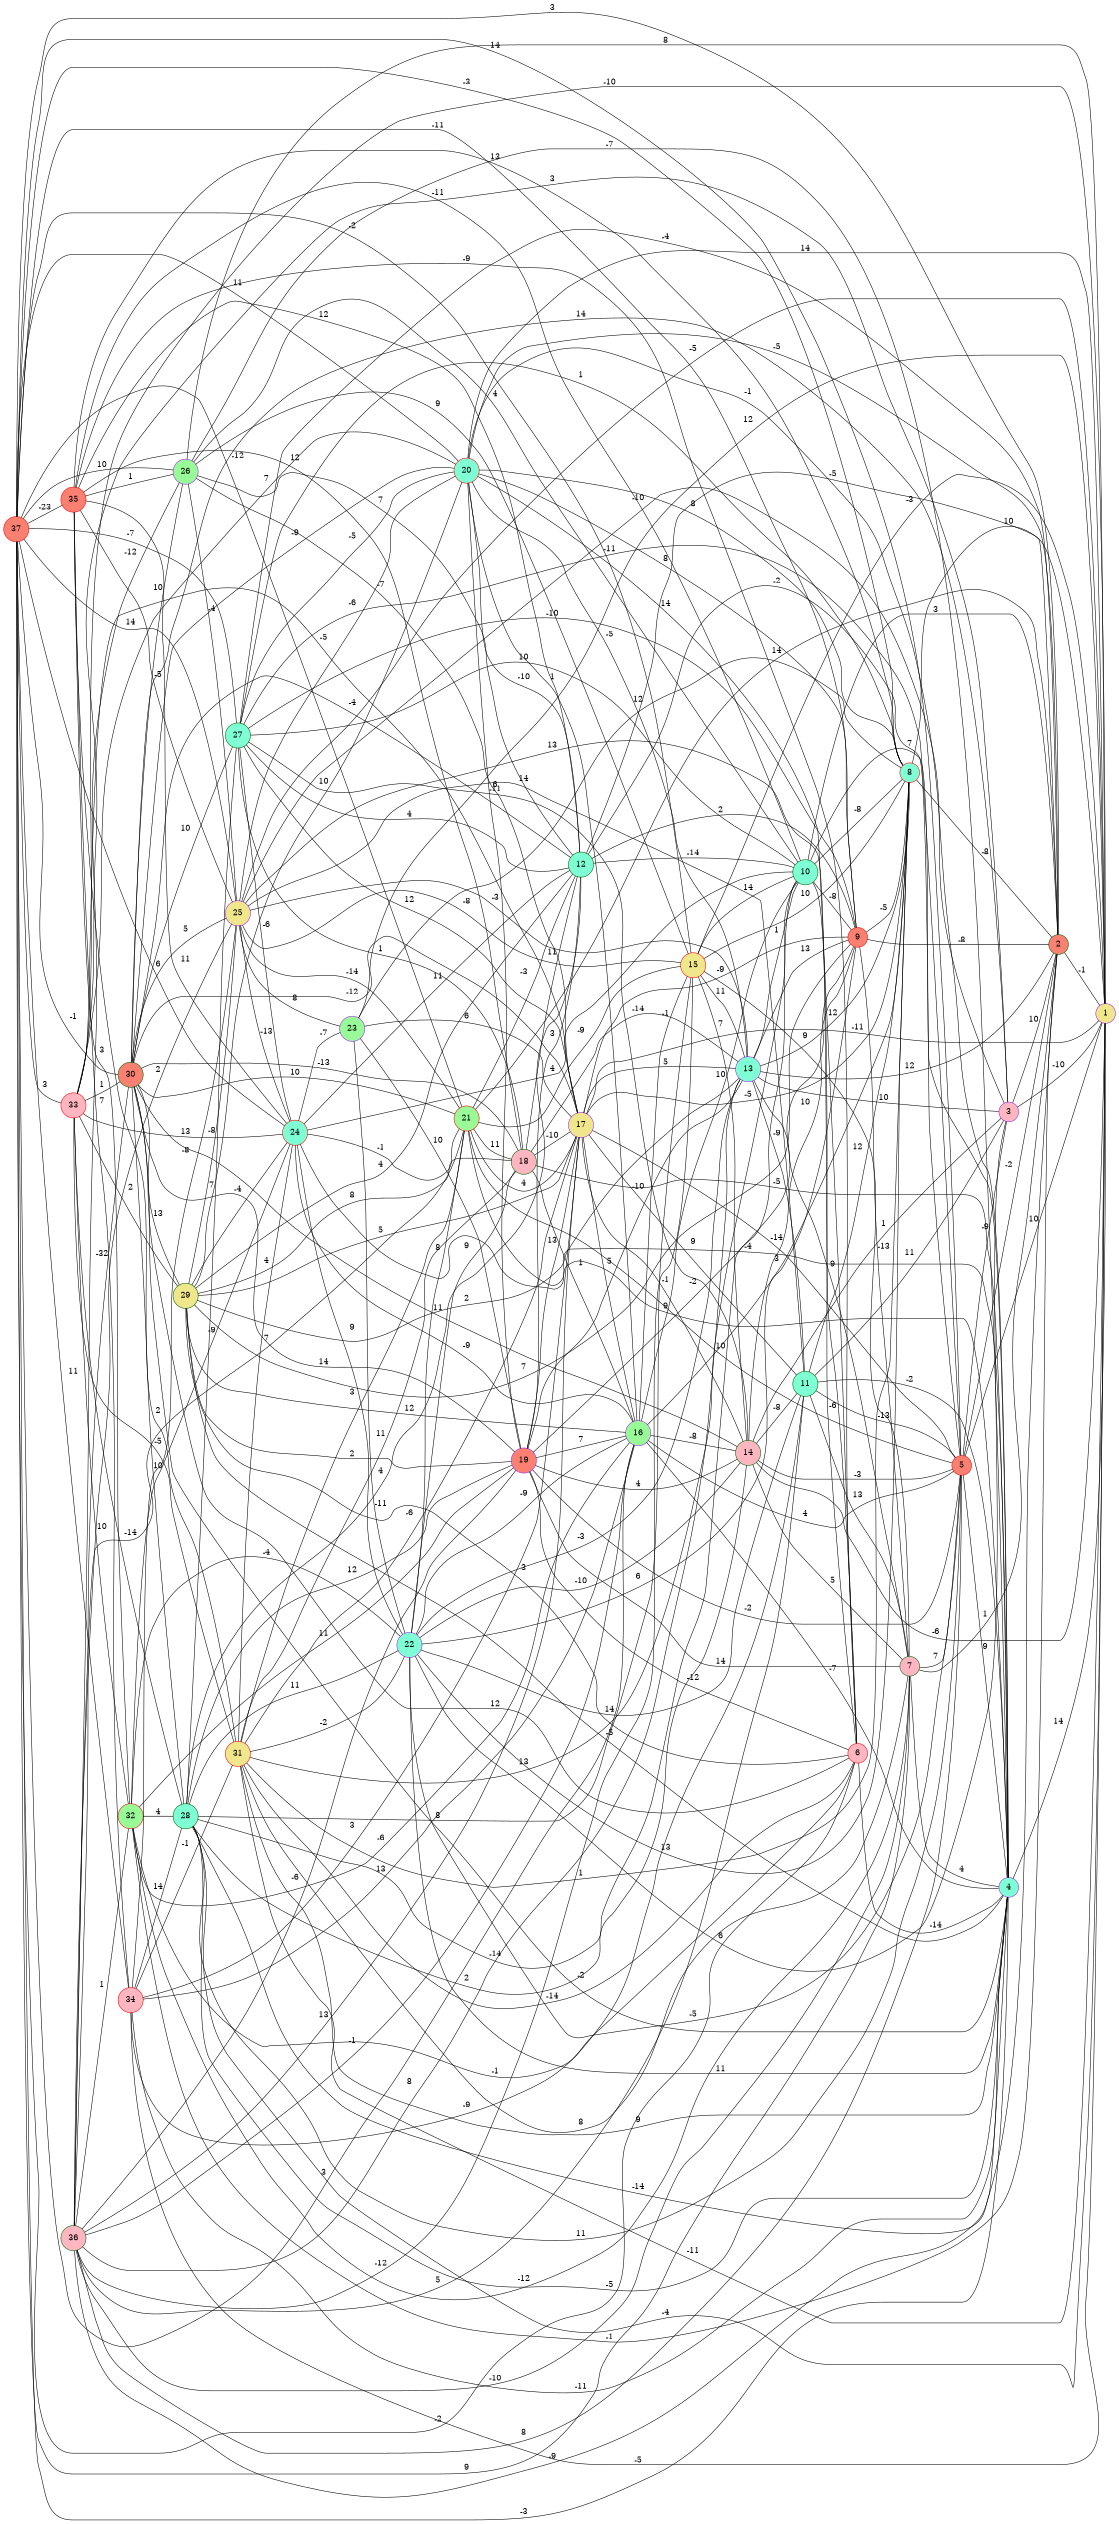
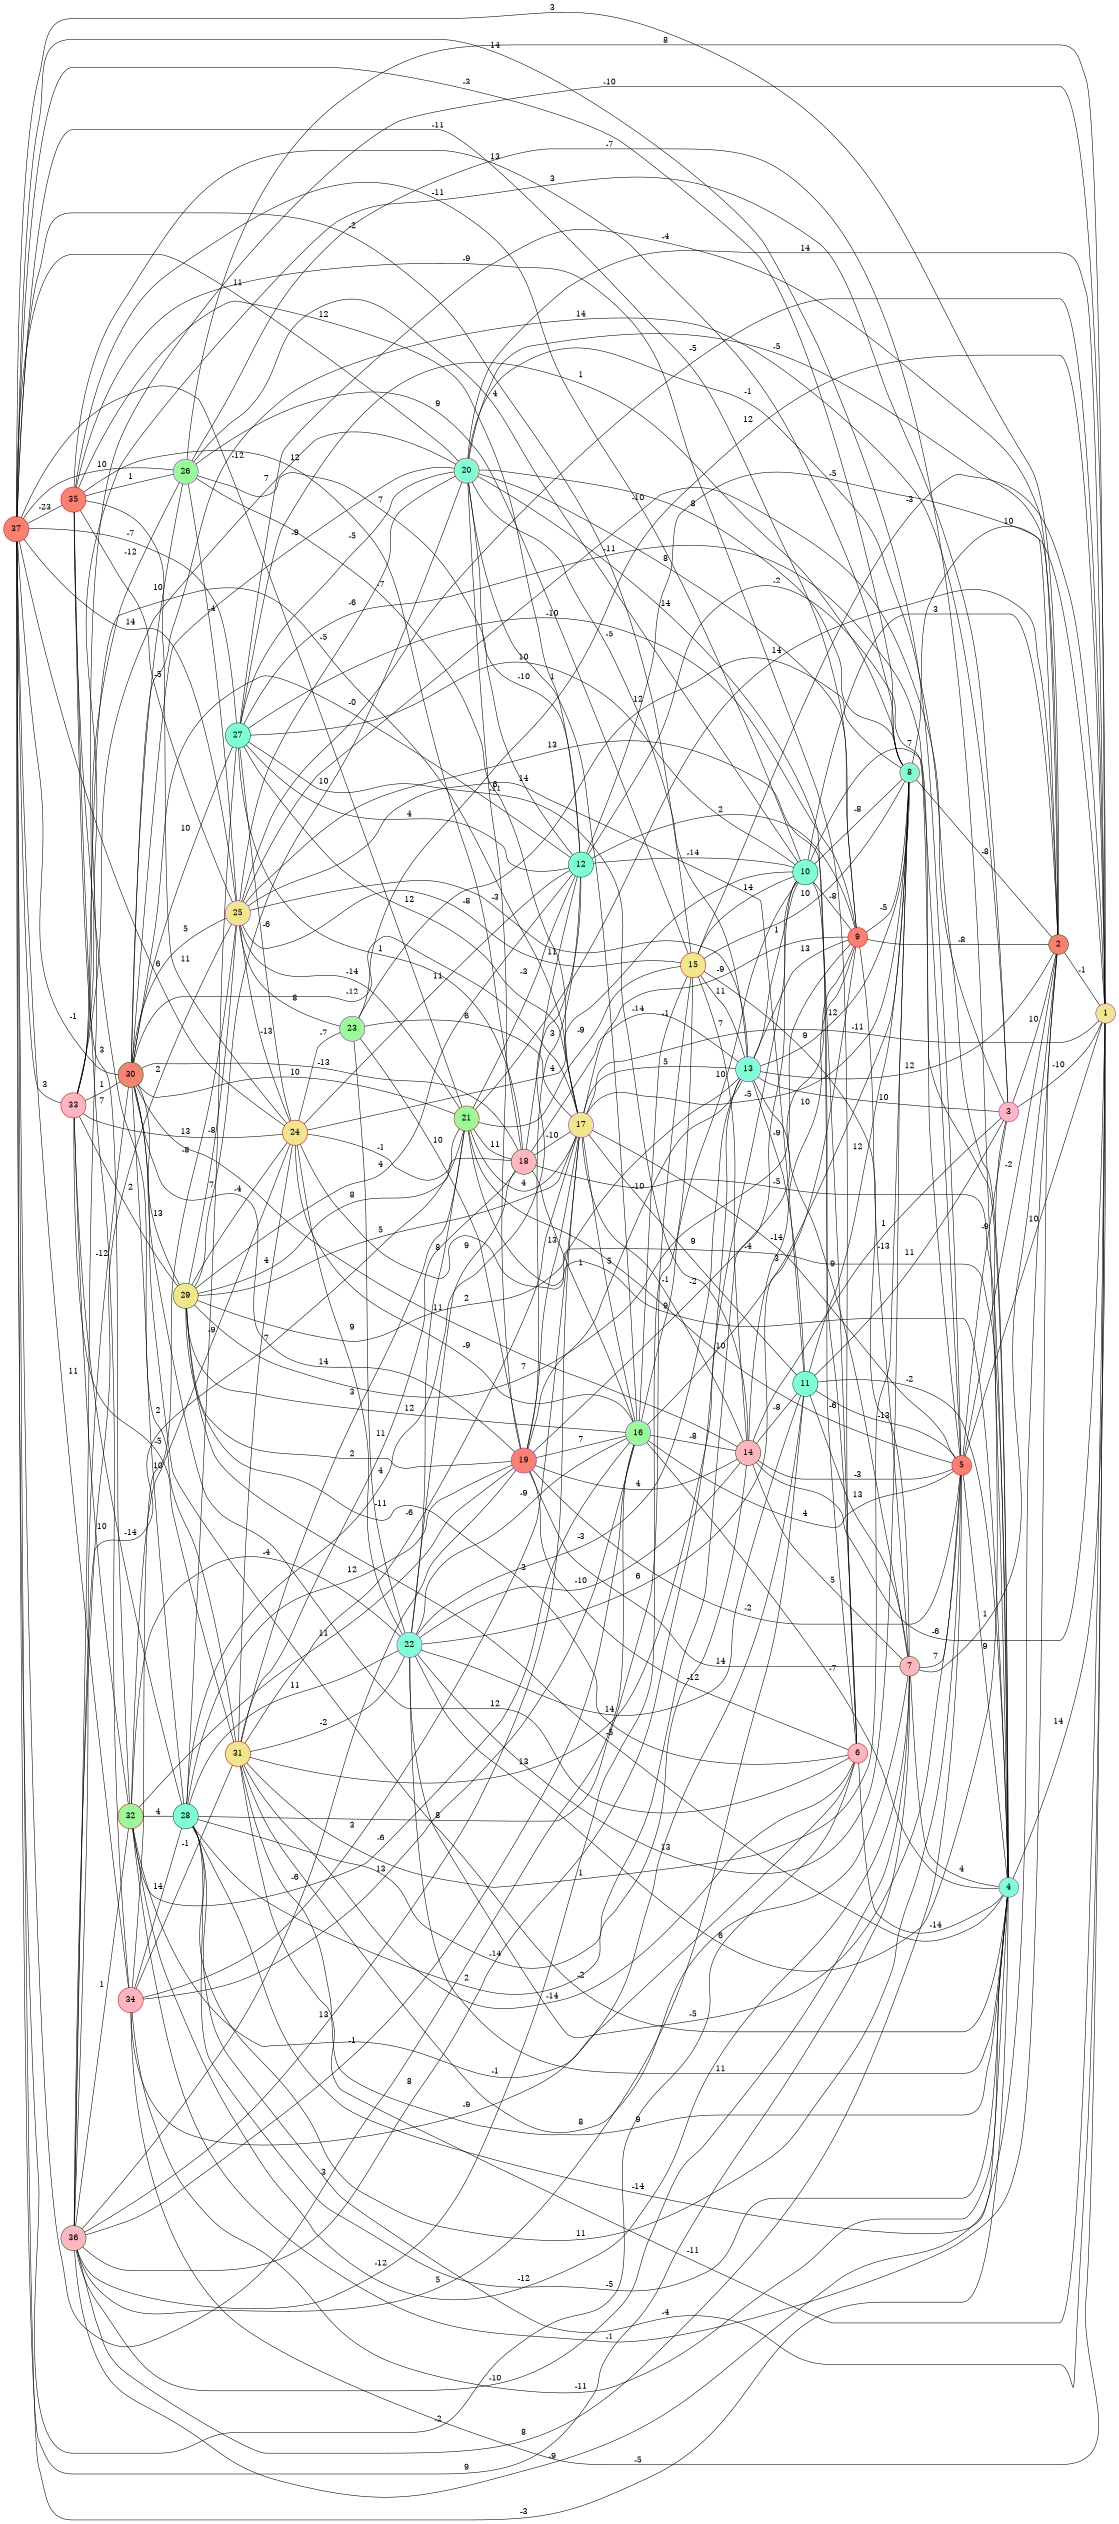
edge "12" -- "30": label "-4" -> "-0"
node "24": fillcolor aquamarine -> khaki
edge "30" -- "36": label "-32" -> "-12"
